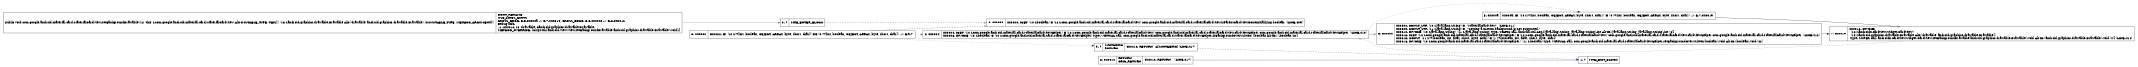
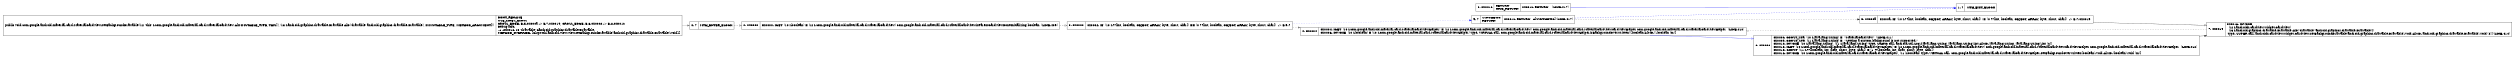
edge "4: 0x0004" -> "5: 0x000a": now "9: ?" -> "5: 0x000a"
edge "3: 0x0002" -> "2: 0x0000": reversed
